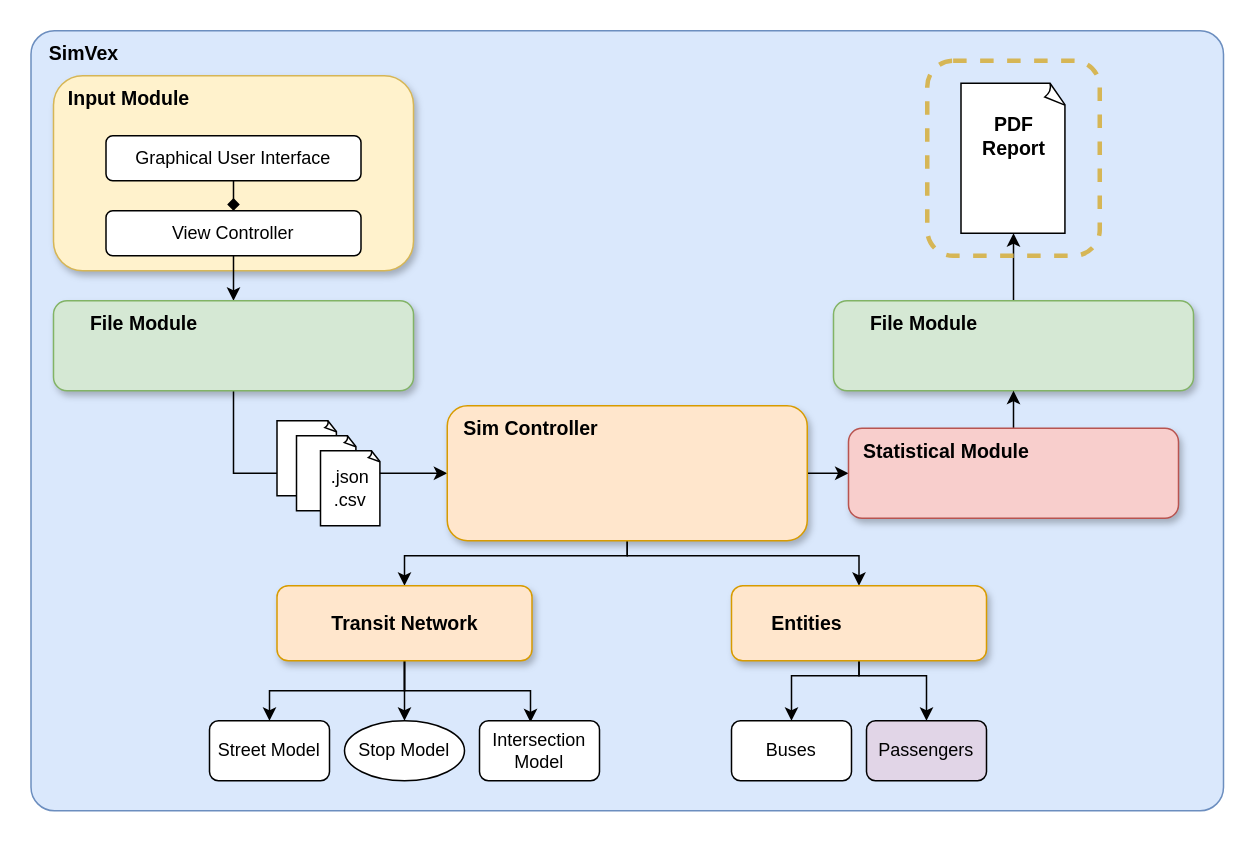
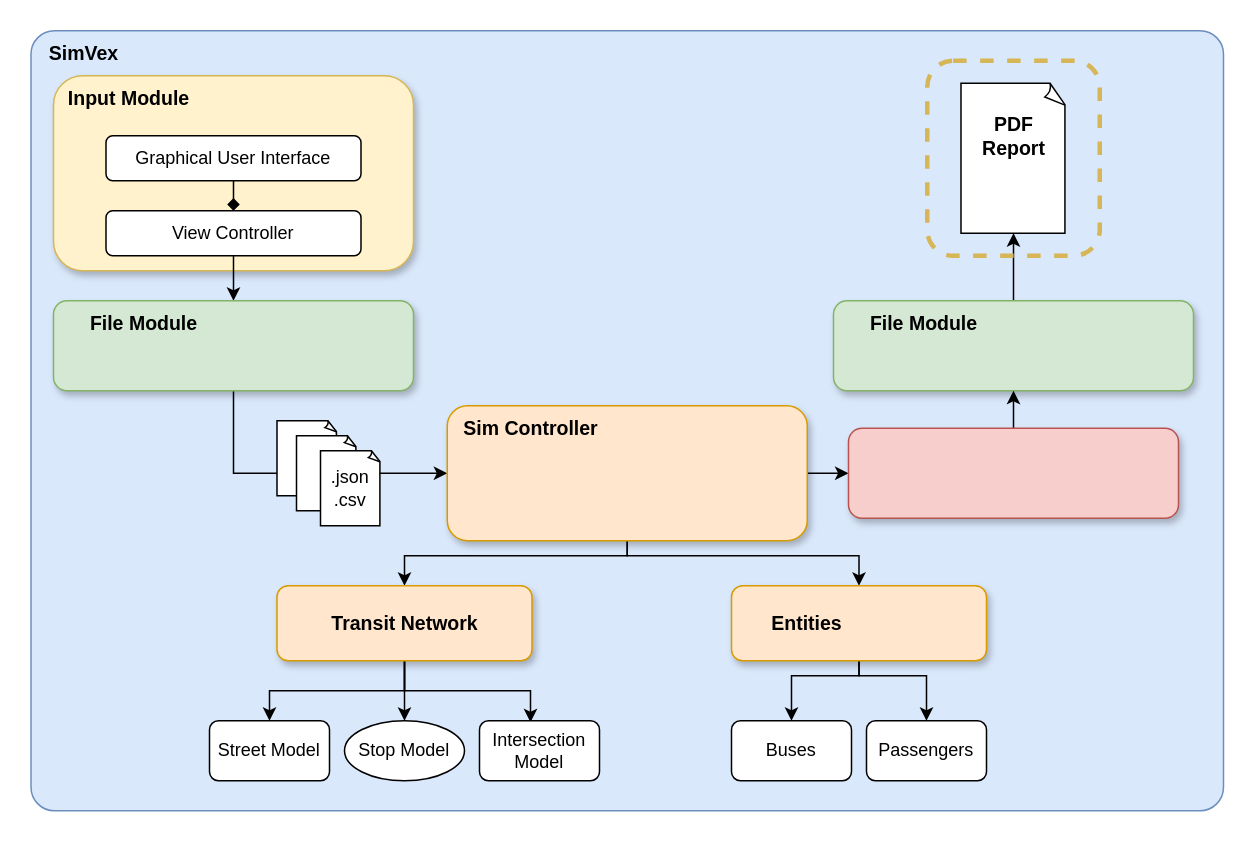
node "Statistical Module": removed
node "Passengers": fillcolor #e1d5e7 -> #ffffff
